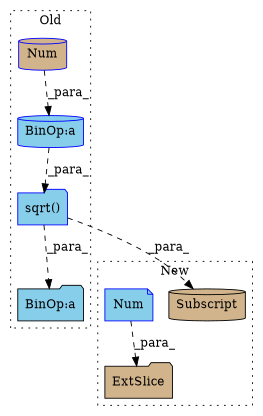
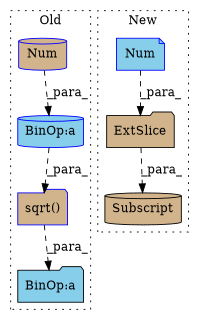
node "sqrt()": fillcolor skyblue -> tan
edge "sqrt()" -> "Subscript": now "ExtSlice" -> "Subscript"
